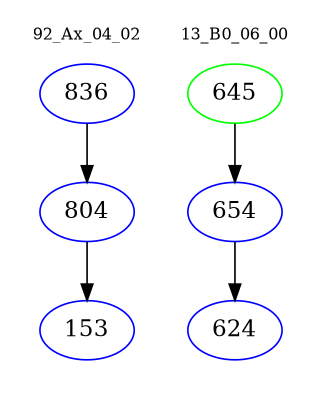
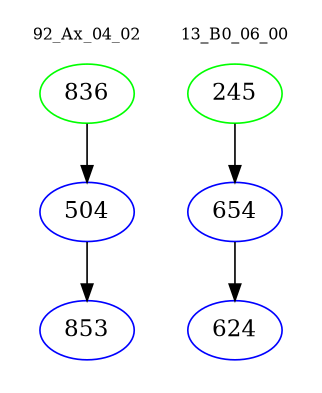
node "836": color blue -> green
node "645": label "645" -> "245"
node "804": label "804" -> "504"
node "153": label "153" -> "853"
